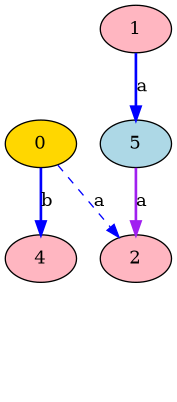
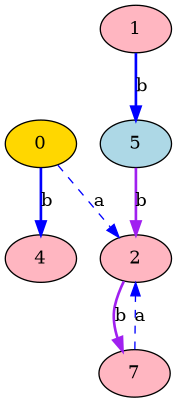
edge "1" -> "5": label "a" -> "b"
edge "5" -> "2": label "a" -> "b"
node "7": added
